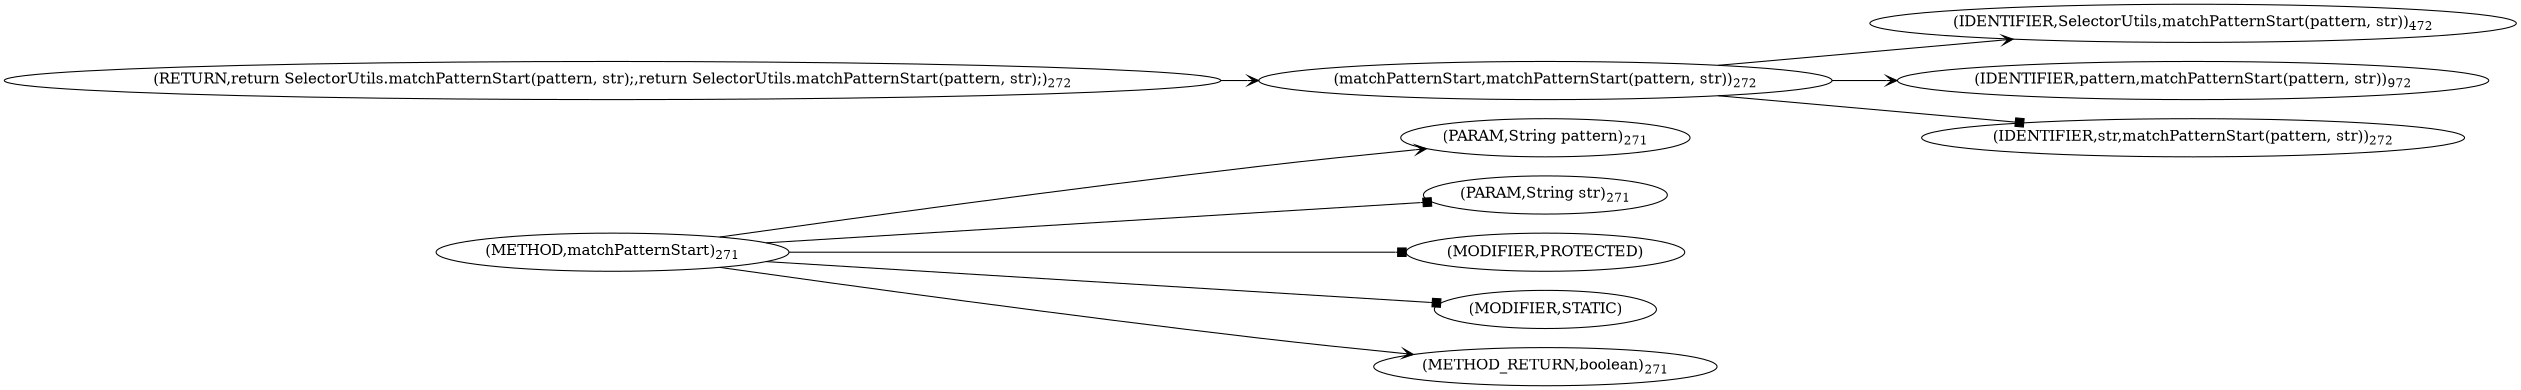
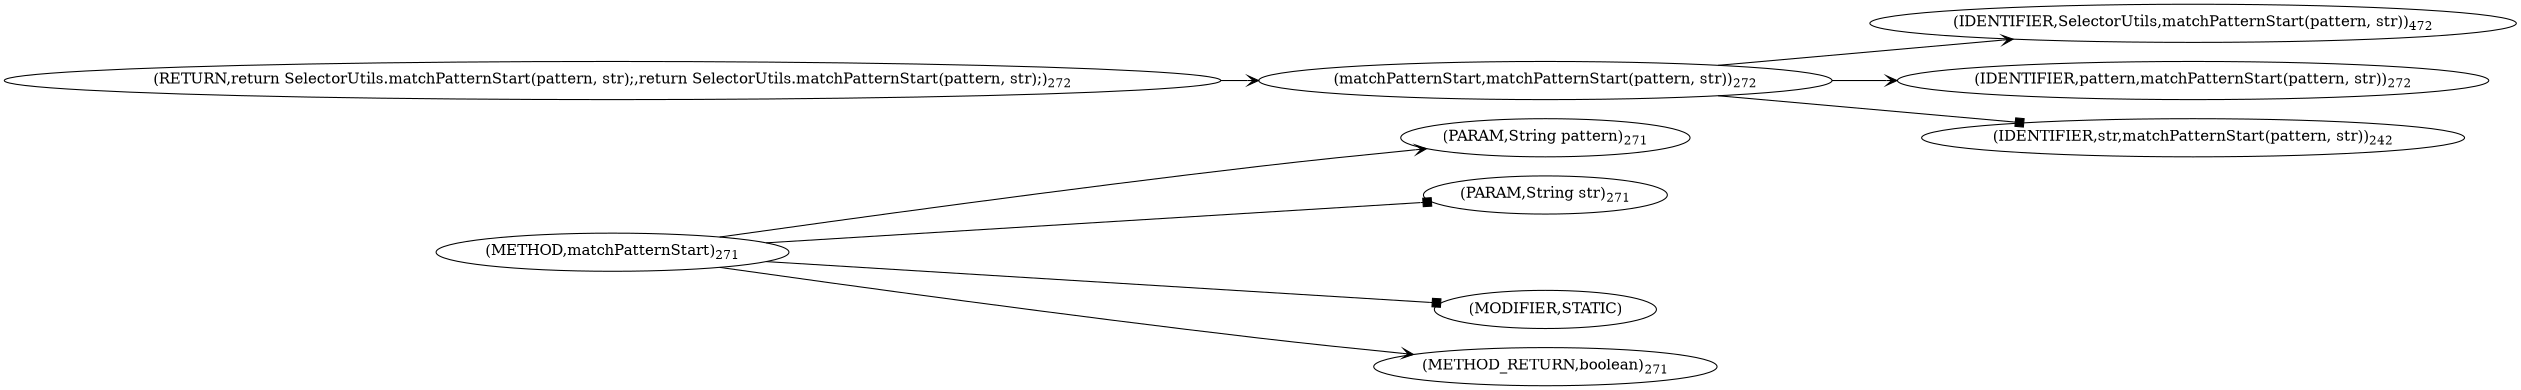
node "(IDENTIFIER,pattern,matchPatternStart(pattern, str))": text "972" -> "272"
node "(IDENTIFIER,str,matchPatternStart(pattern, str))": text "272" -> "242"
node "(MODIFIER,PROTECTED)": removed
